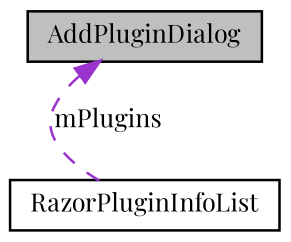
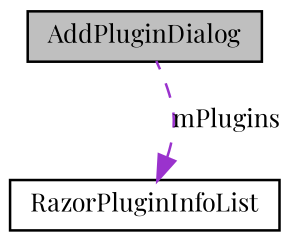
edge "RazorPluginInfoList" -> "AddPluginDialog": reversed
